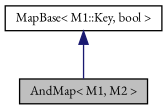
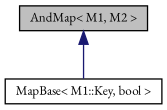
edge "AndMap< M1, M2 >" -> "MapBase< M1::Key, bool >": reversed
